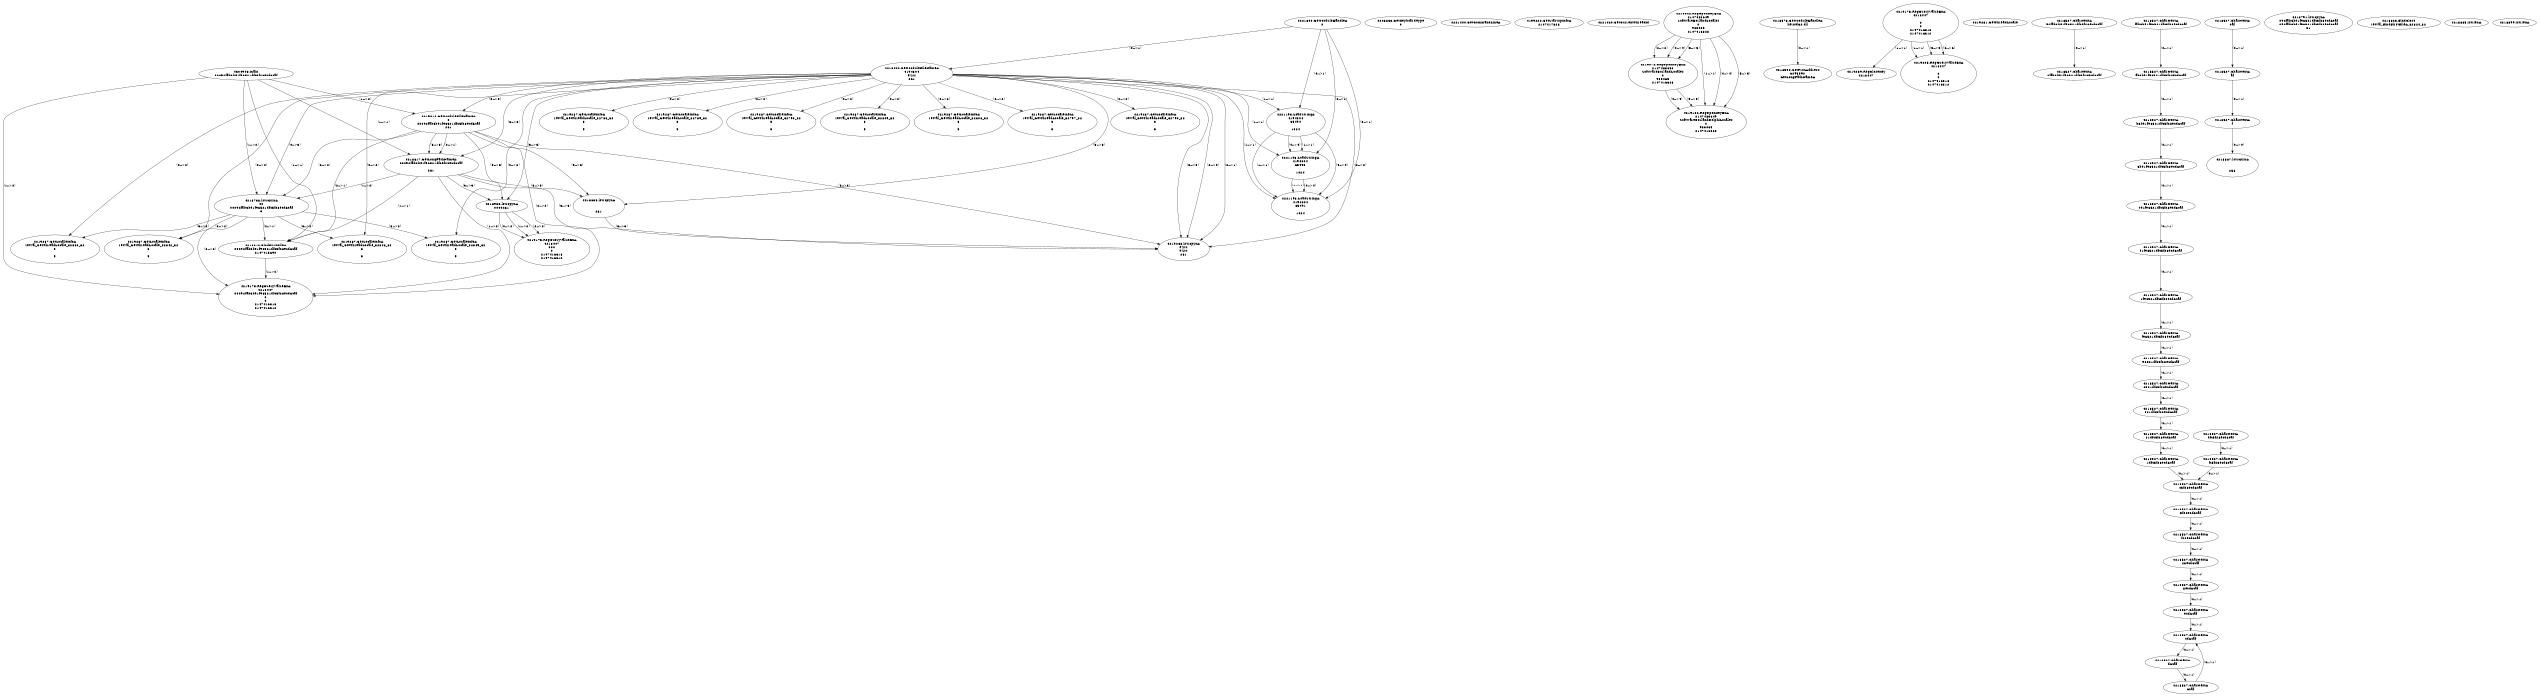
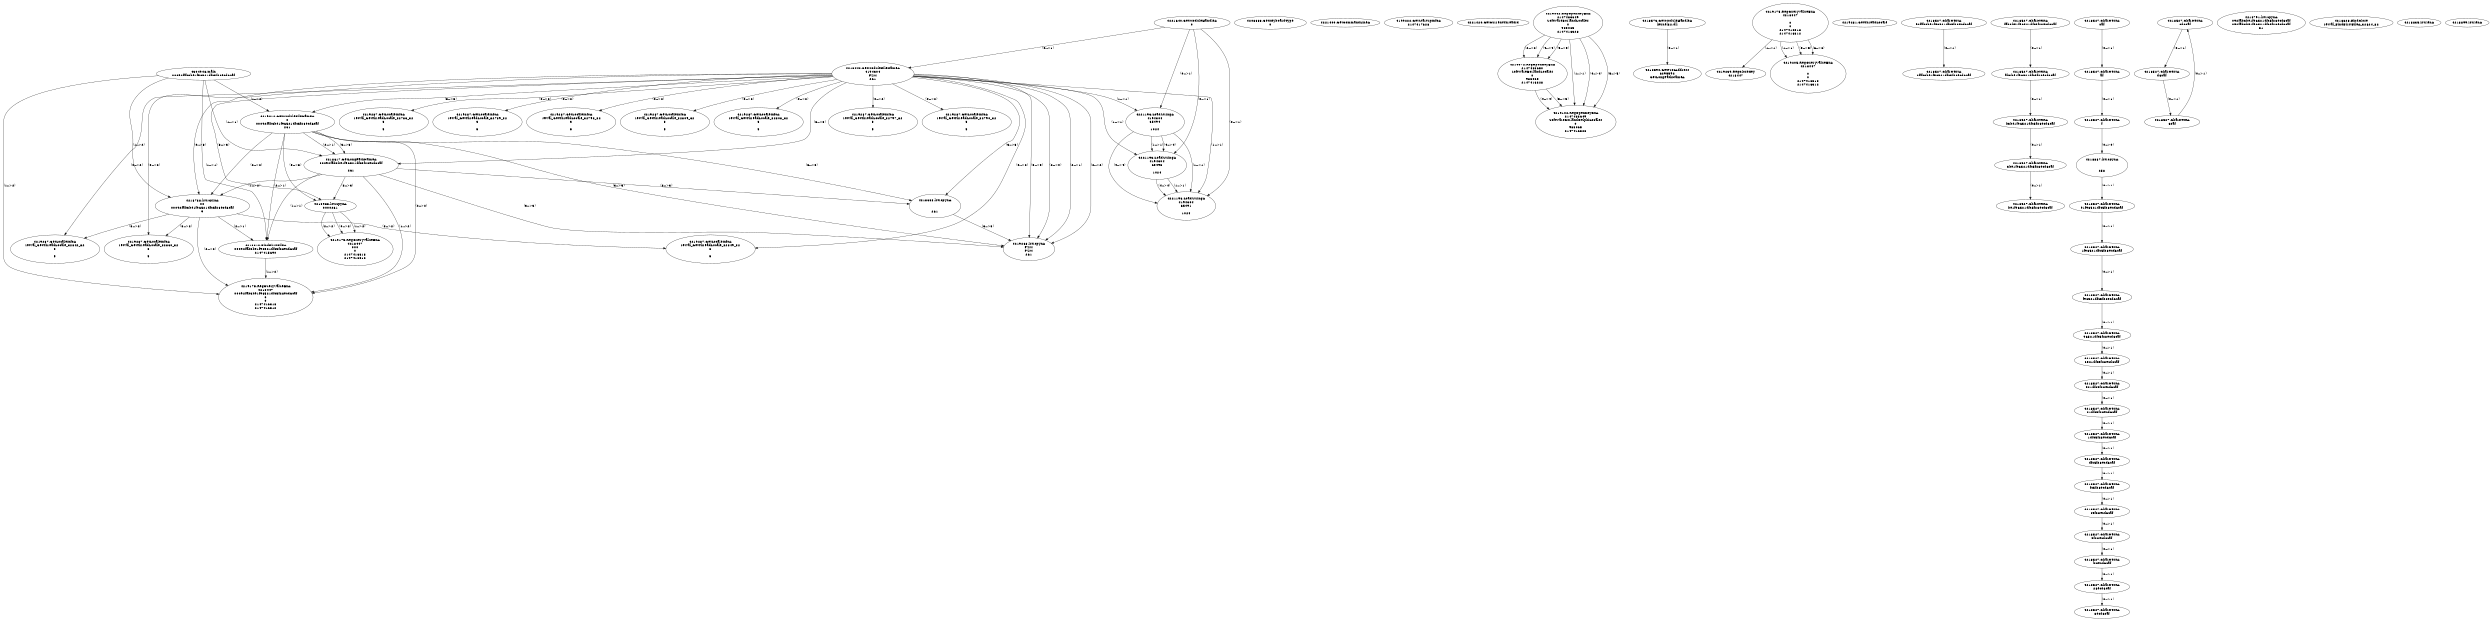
edge "4218527.CharNextA be1f96521dfc5f28ecd6caf" -> "4218527.CharNextA e1f96521dfc5f28ecd6caf": now "4218887.lstrcpynA 258" -> "4218527.CharNextA e1f96521dfc5f28ecd6caf"
node "4219287.GetLocaleInfoA retval_GetThreadLocale_32848_32 3 5": removed
edge "4218527.CharNextA 1dfc5f28ecd6caf" -> "4218527.CharNextA c5f28ecd6caf": now "4218527.CharNextA 1dfc5f28ecd6caf" -> "4218527.CharNextA dfc5f28ecd6caf"
node "4218527.CharNextA ecd6caf": removed
